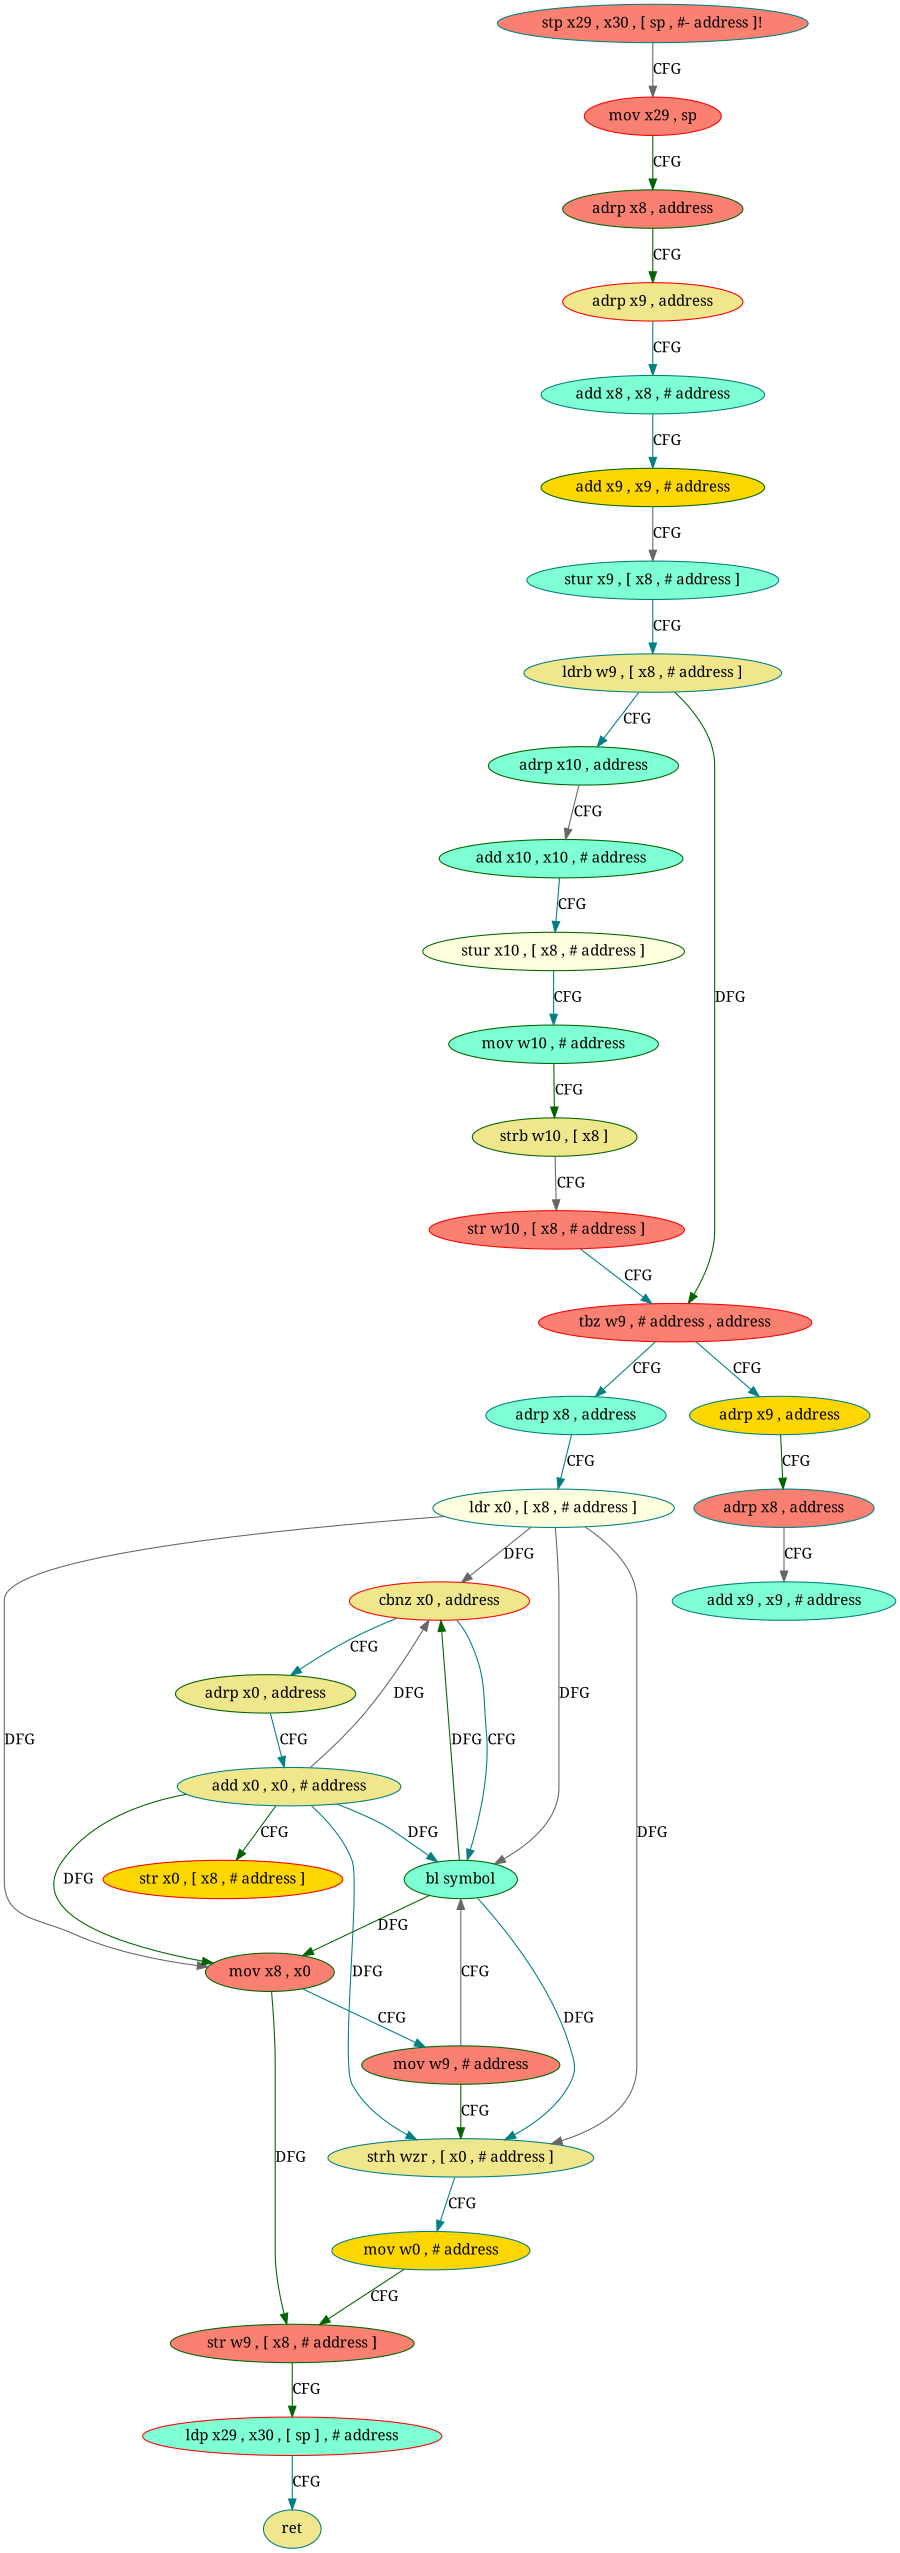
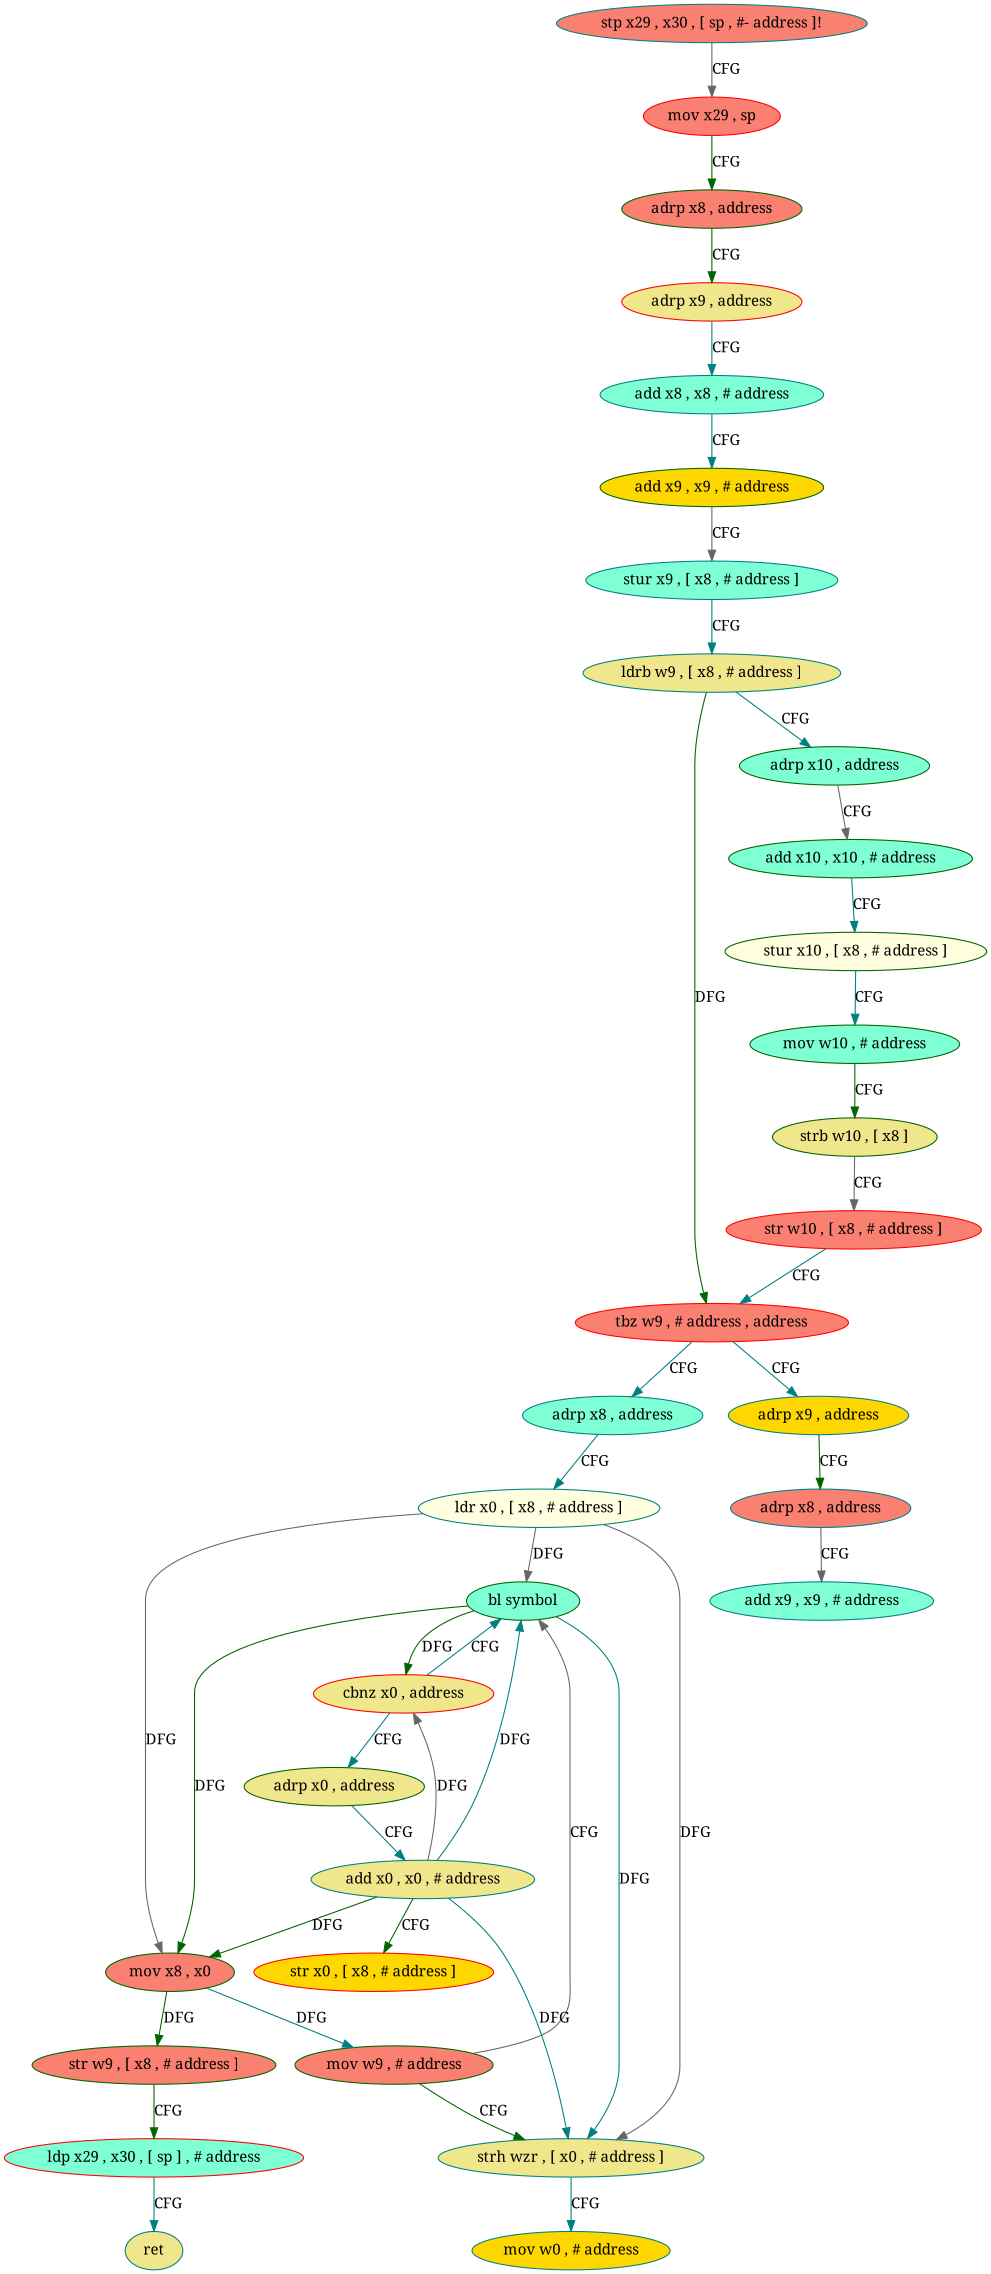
edge "ldr x0 , [ x8 , # address ]" -> "cbnz x0 , address": removed, label "DFG"
edge "mov x8 , x0" -> "mov w9 , # address": label "CFG" -> "DFG"
edge "mov w0 , # address" -> "str w9 , [ x8 , # address ]": removed, label "CFG"
